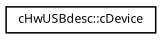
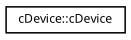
node "cHwUSBdesc::cDevice": label "cHwUSBdesc::cDevice" -> "cDevice::cDevice"
